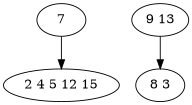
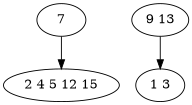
node "8 3": label "8 3" -> "1 3"
